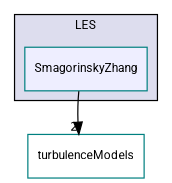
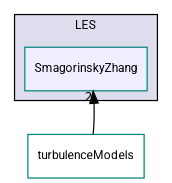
edge "SmagorinskyZhang" -> "turbulenceModels": reversed
